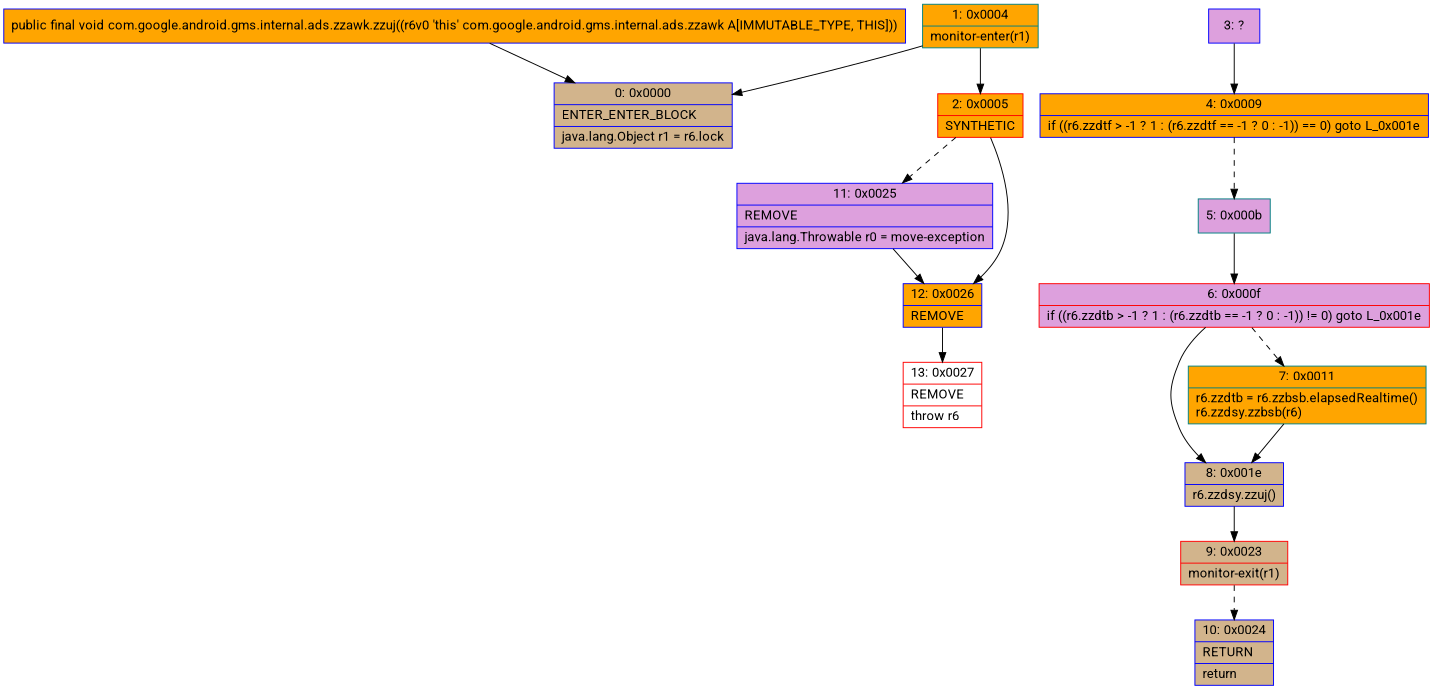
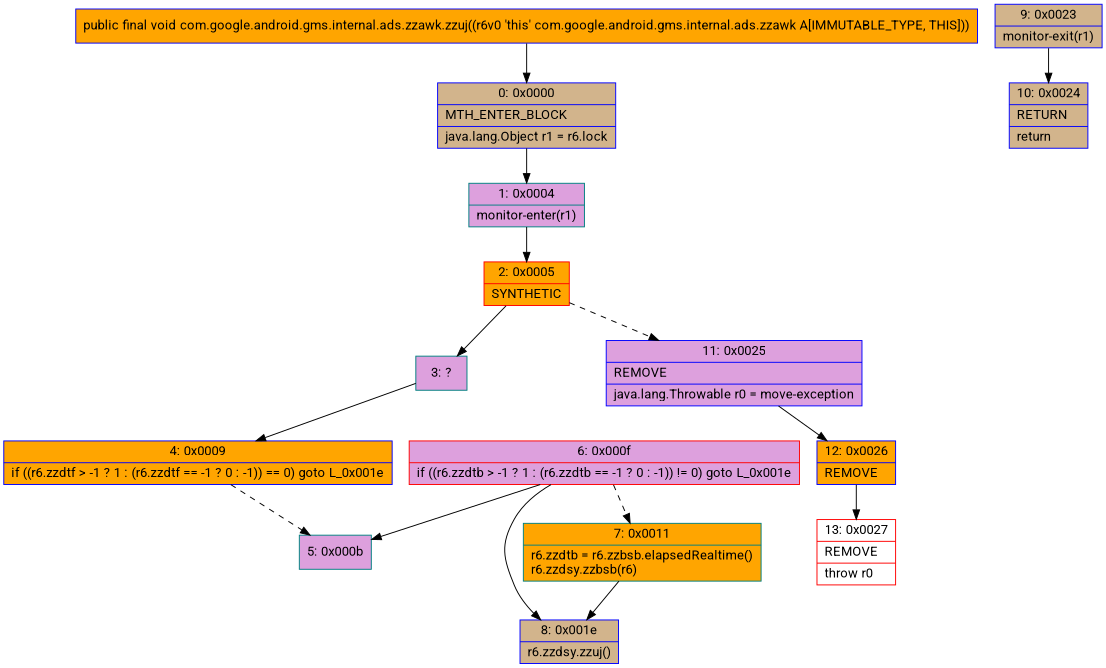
node "1: 0x0004": fillcolor orange -> plum
node "3: ?": color blue -> teal
edge "1: 0x0004" -> "0: 0x0000": reversed
node "0: 0x0000": text "ENTER_ENTER_BLOCK" -> "MTH_ENTER_BLOCK"
edge "2: 0x0005" -> "12: 0x0026": now "2: 0x0005" -> "3: ?"
edge "5: 0x000b" -> "6: 0x000f": reversed
node "13: 0x0027": text "throw r6" -> "throw r0"
edge "8: 0x001e" -> "9: 0x0023": removed
node "9: 0x0023": color red -> blue
edge "9: 0x0023" -> "10: 0x0024": style dashed -> solid
